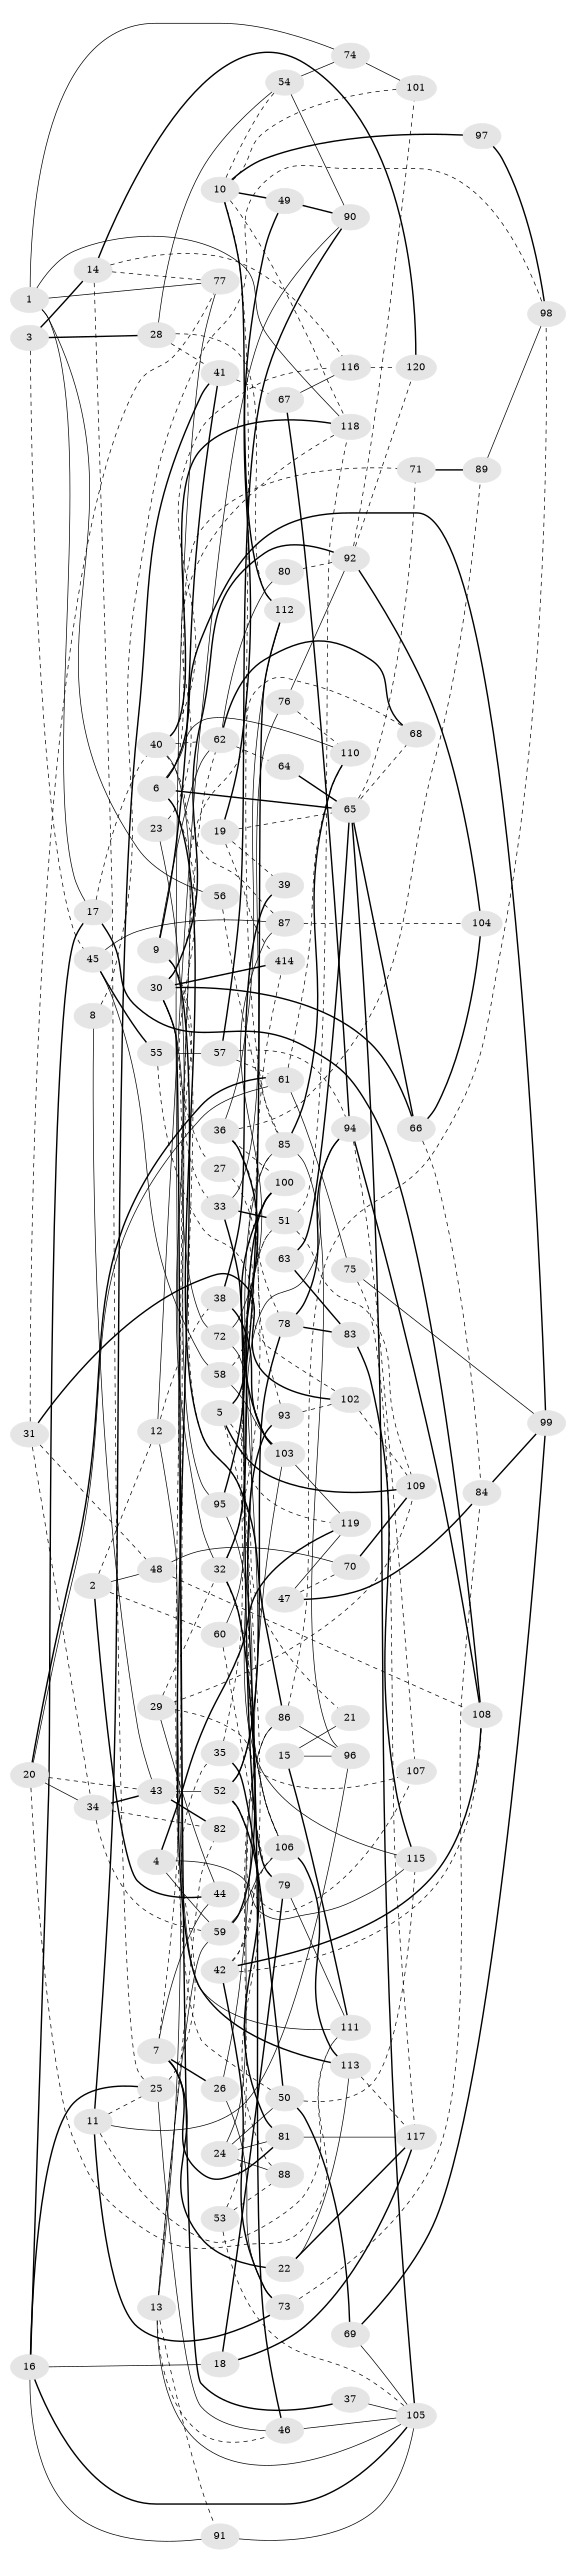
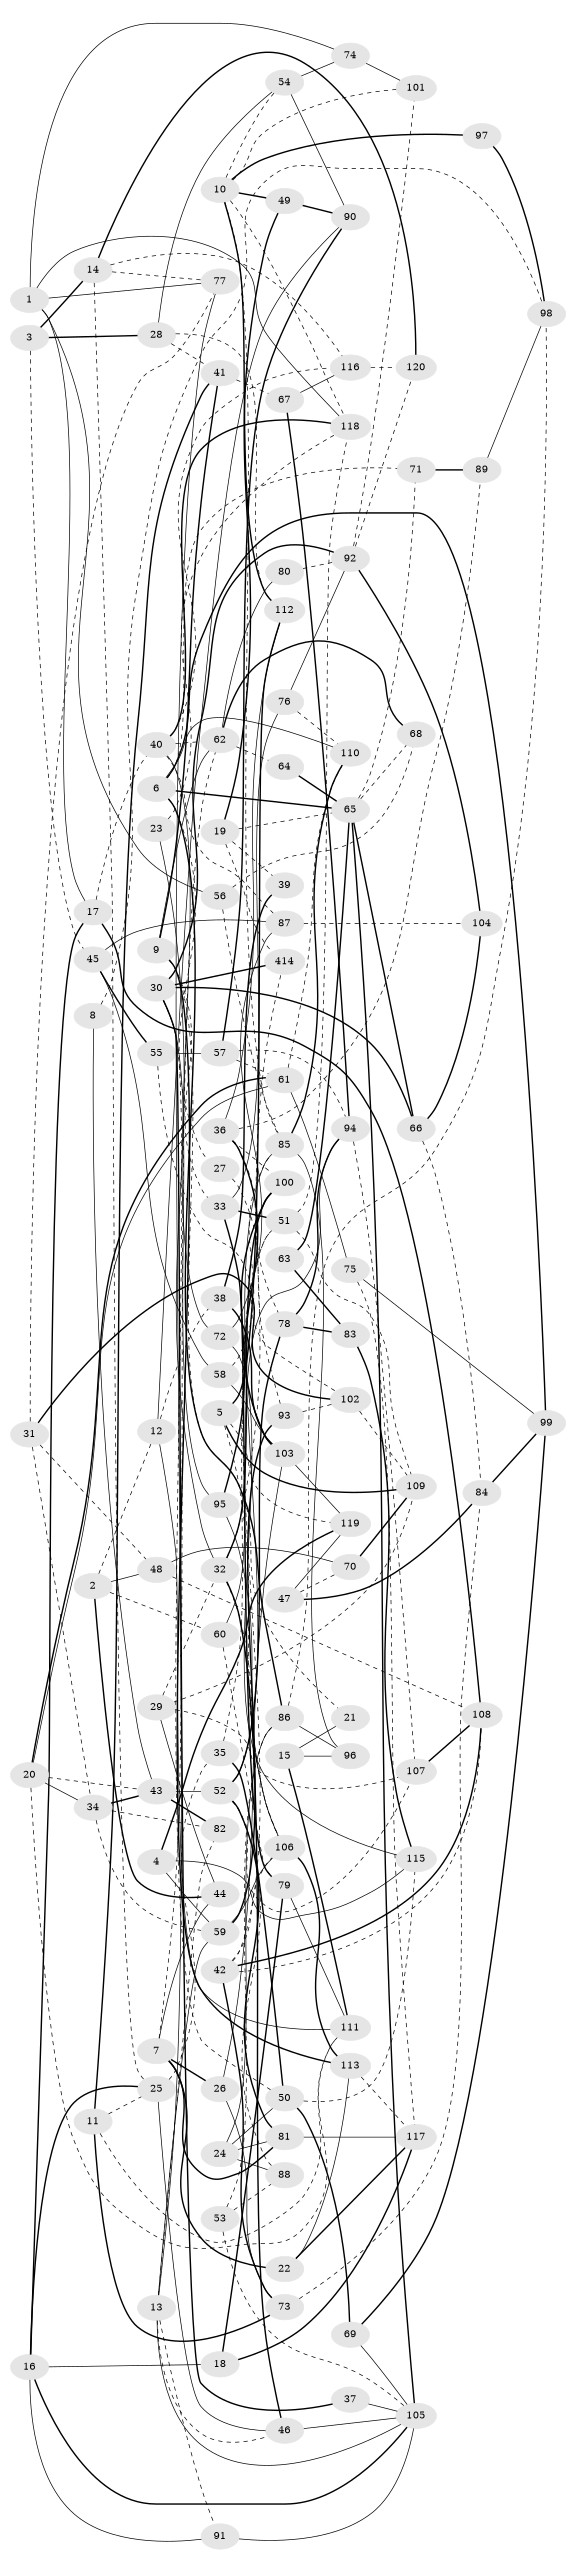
edge "68" -- "30": now "68" -- "56"
edge "94" -- "108": now "107" -- "108"
edge "96" -- "11": removed
